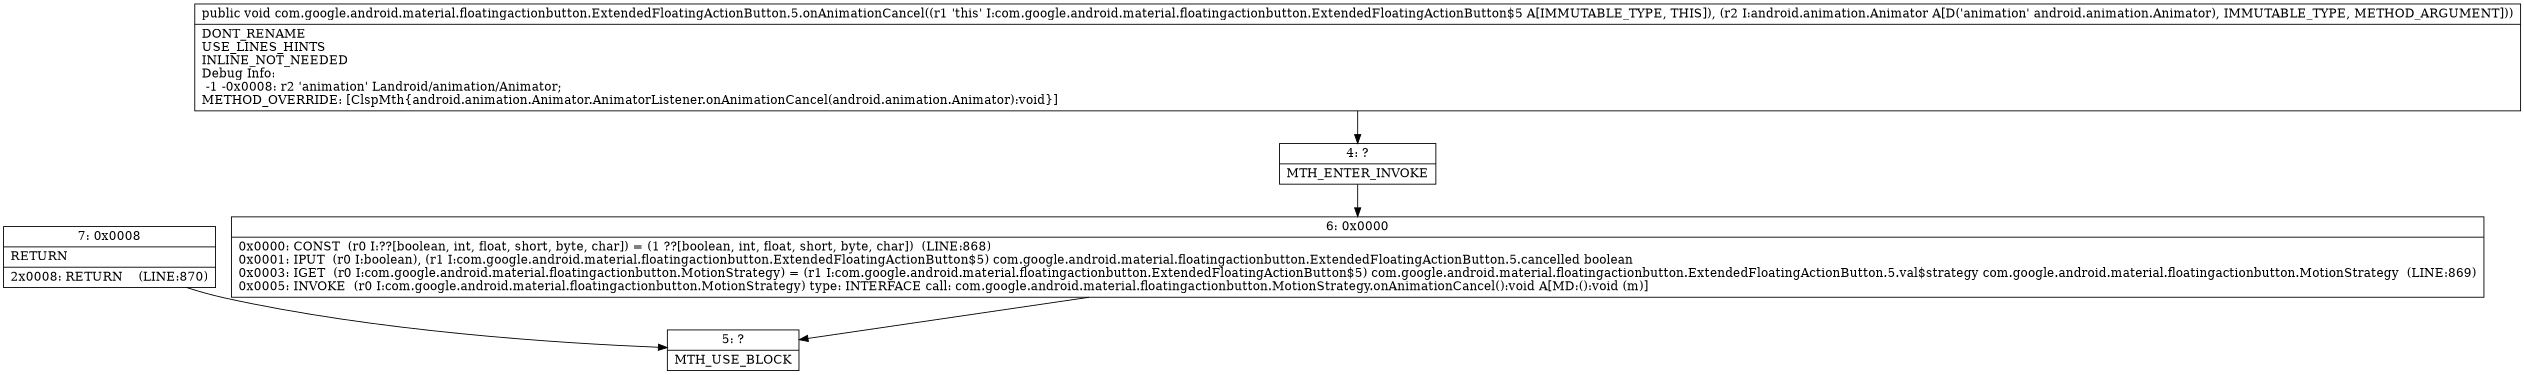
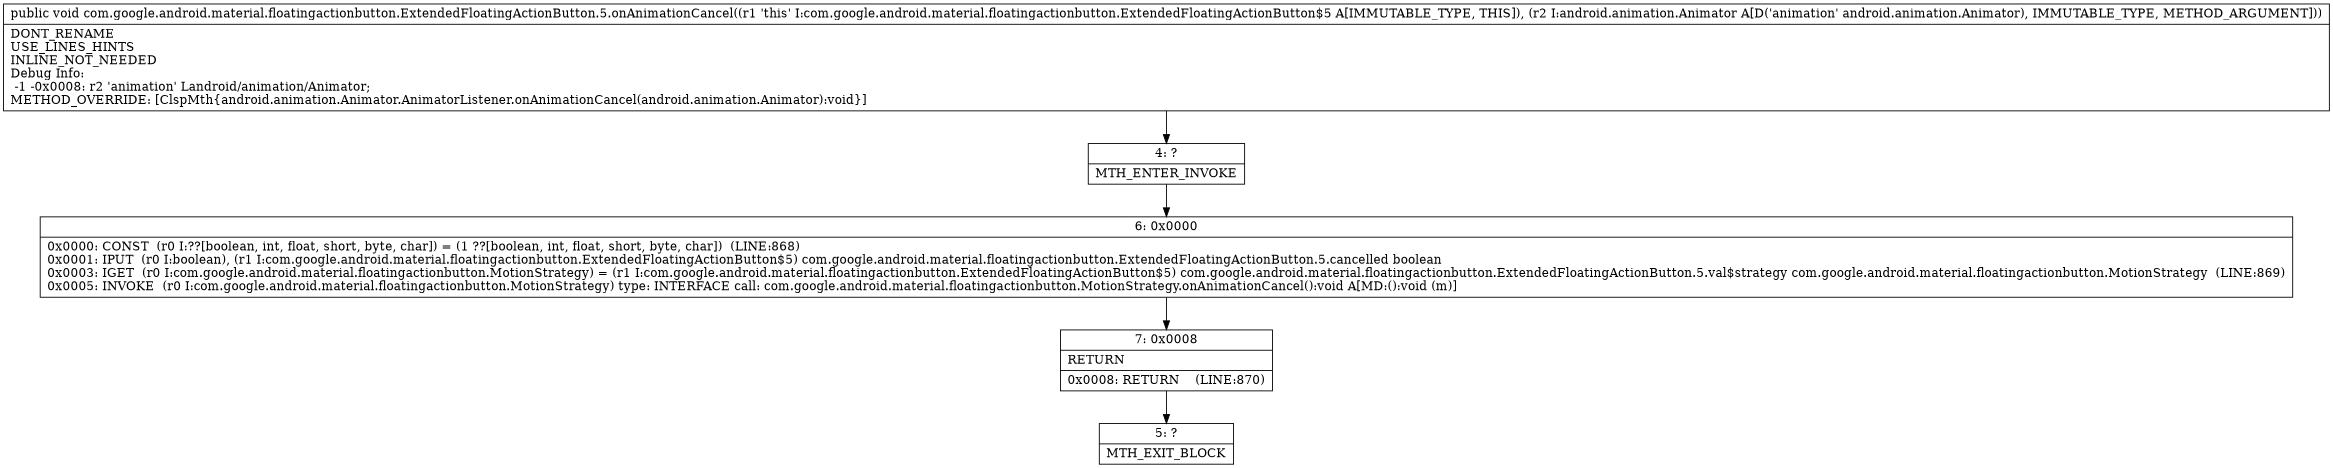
node "7: 0x0008": text "2x0008: RETURN    (LINE:870)" -> "0x0008: RETURN    (LINE:870)"
edge "6: 0x0000" -> "5: ?": now "6: 0x0000" -> "7: 0x0008"
node "5: ?": text "MTH_USE_BLOCK" -> "MTH_EXIT_BLOCK"
